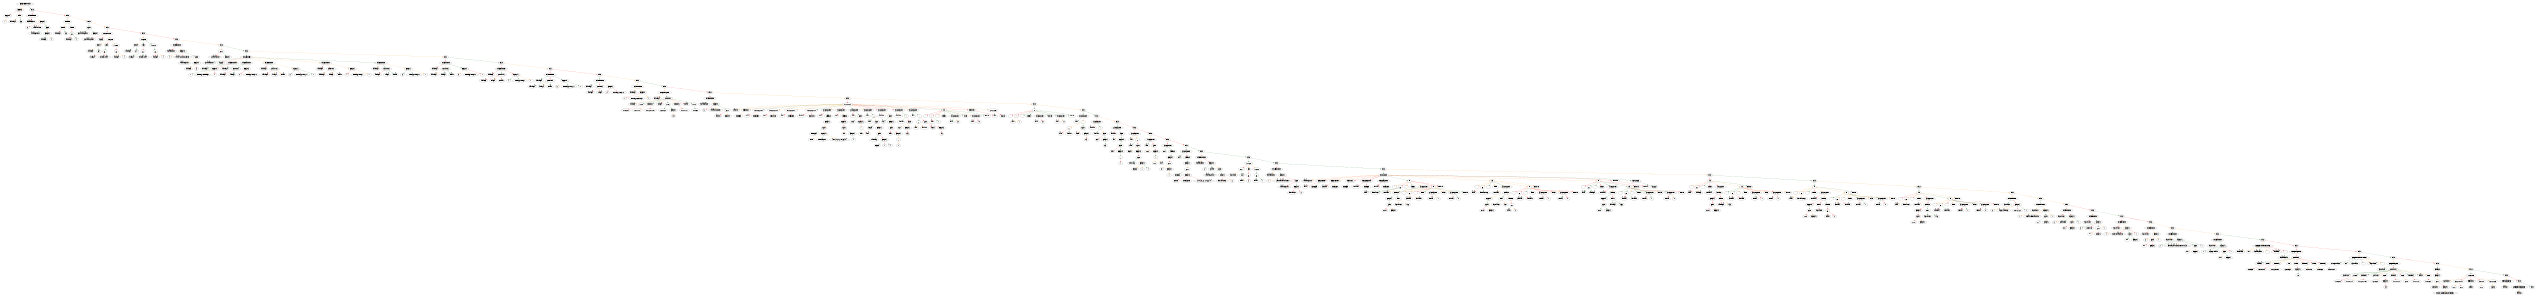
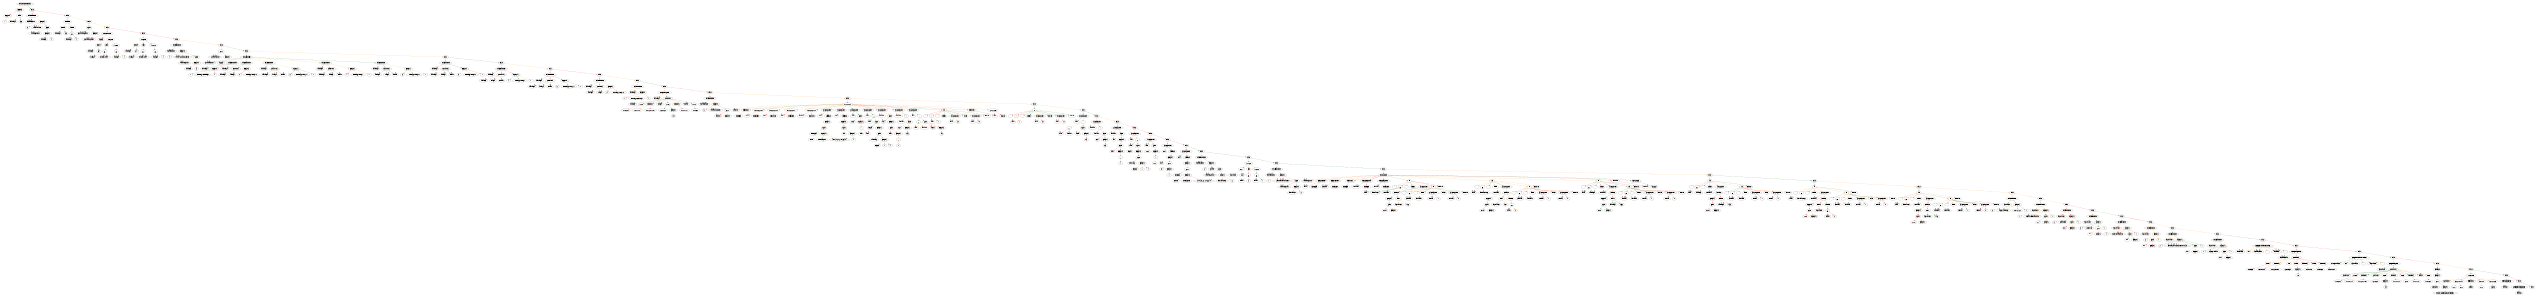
node "PARAMETRO_LIST": label "PARAMETRO_LIST" -> "INSTRUCTION_LIST"
node "idcalifica": removed
